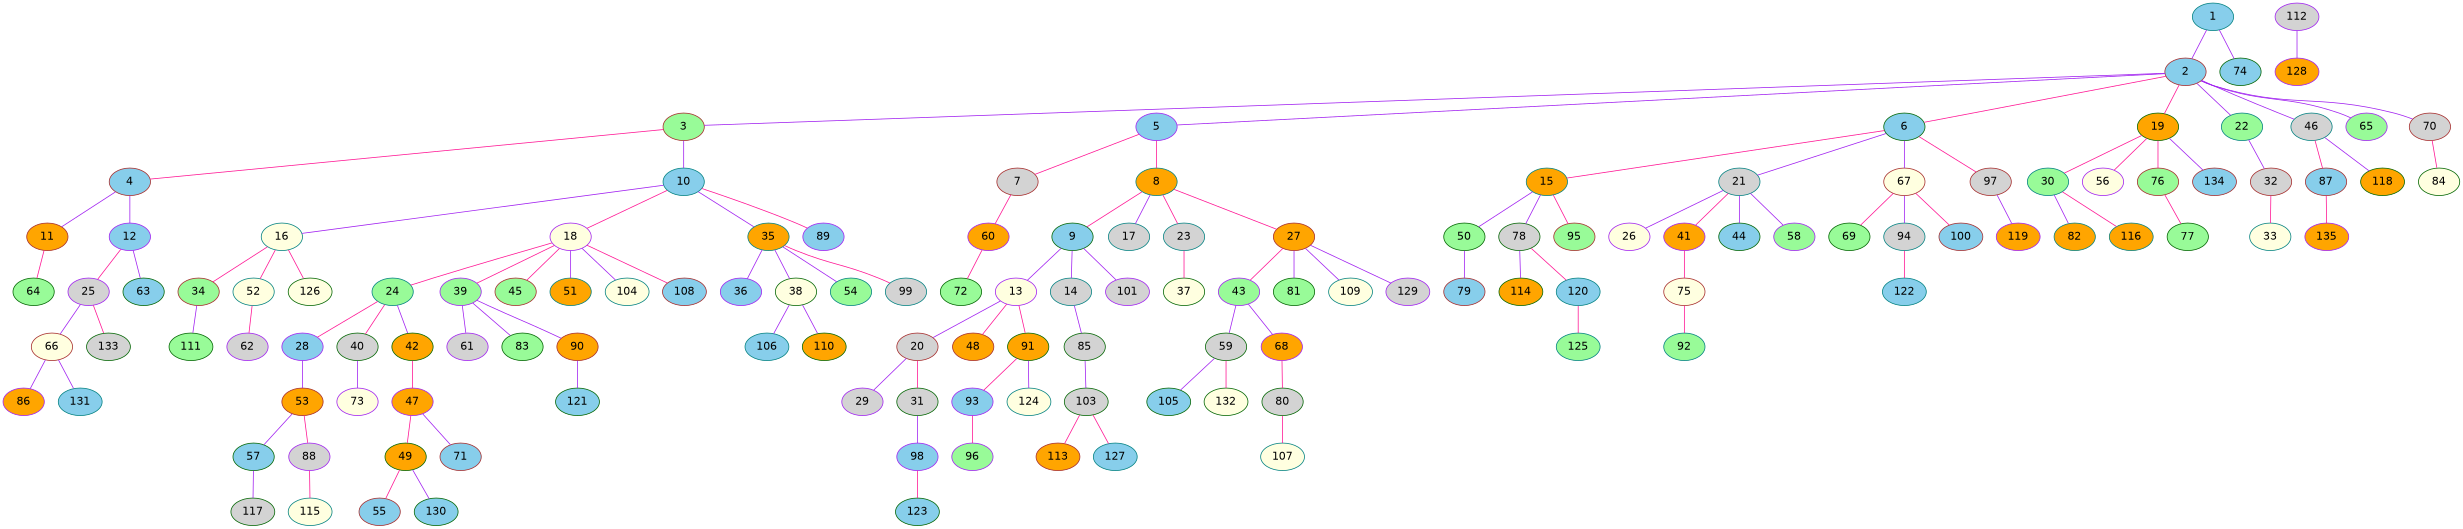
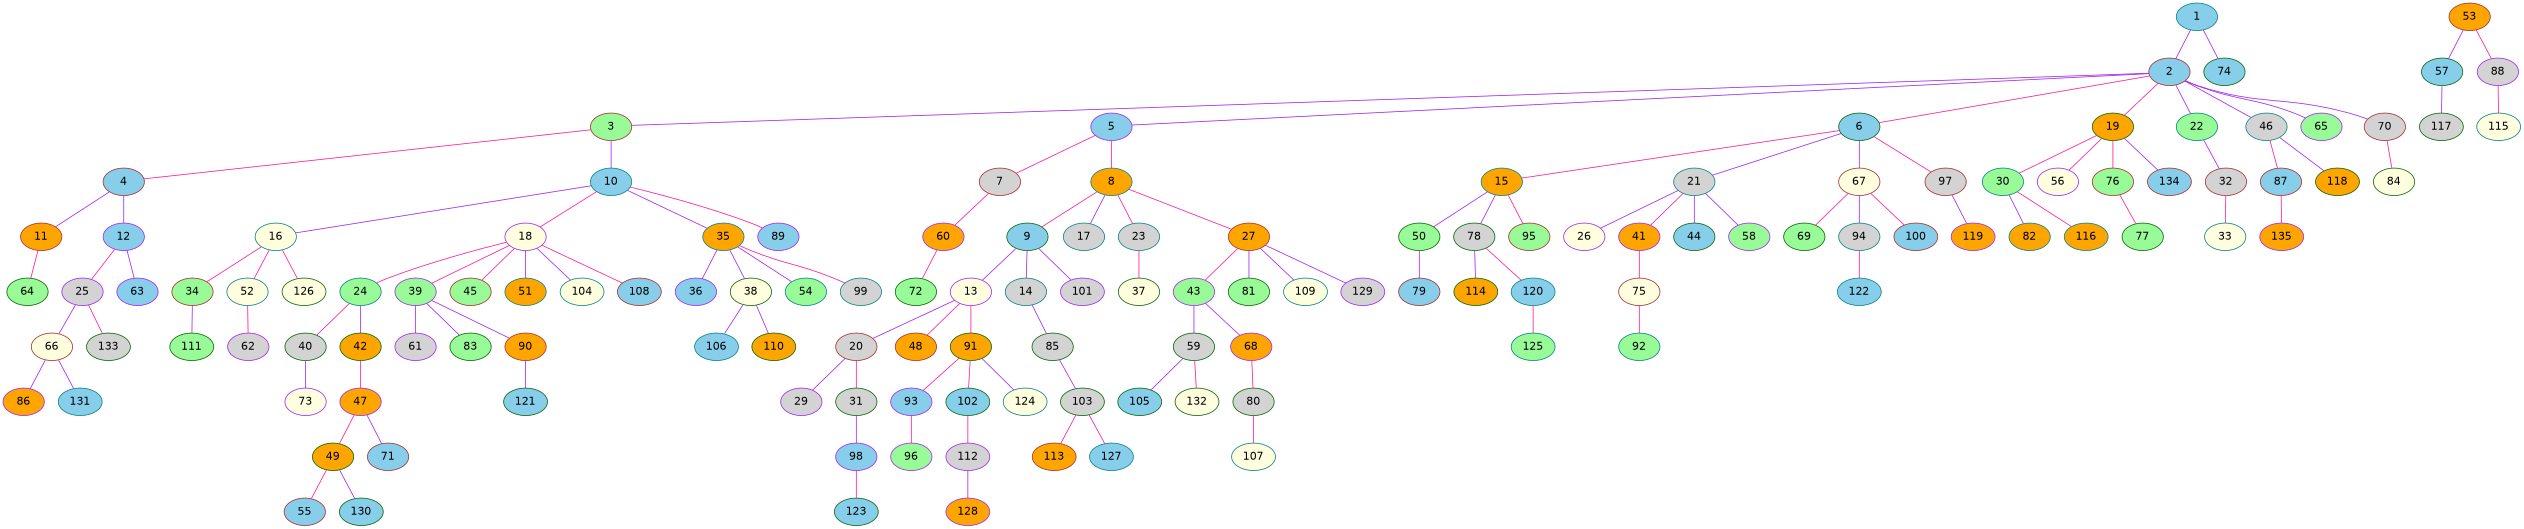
node "63": color darkgreen -> purple
node "28": removed
node "102": added
